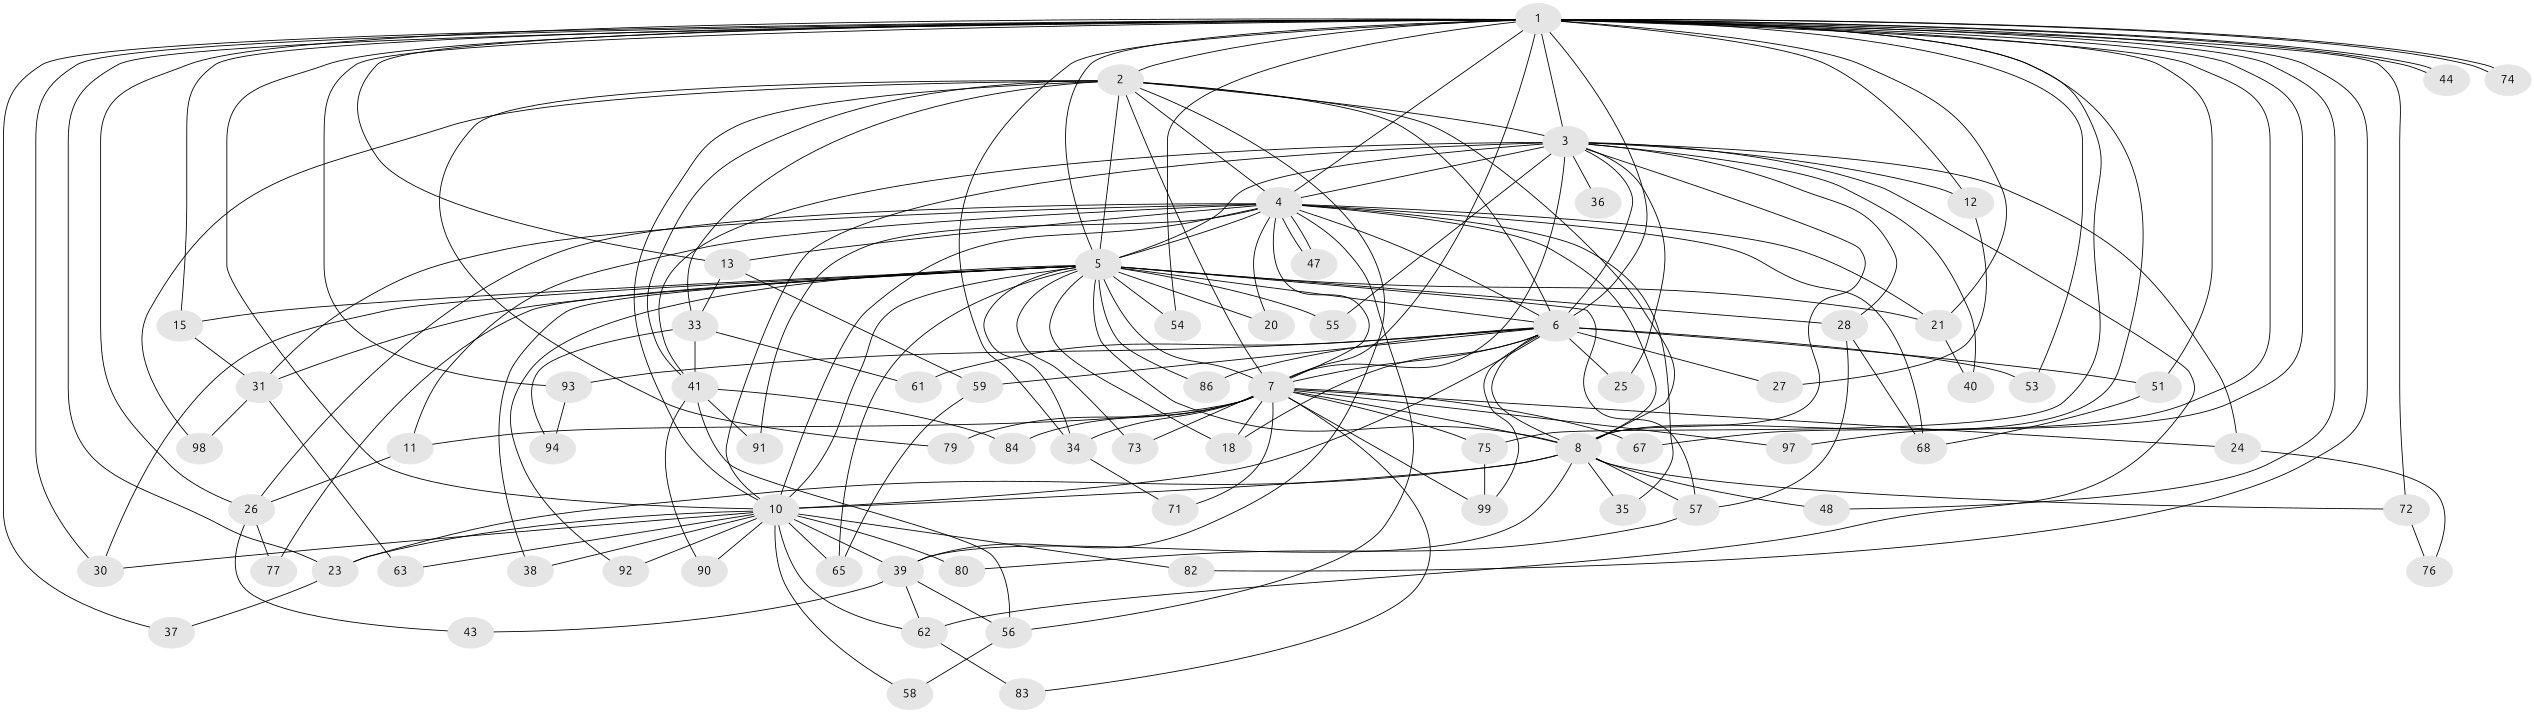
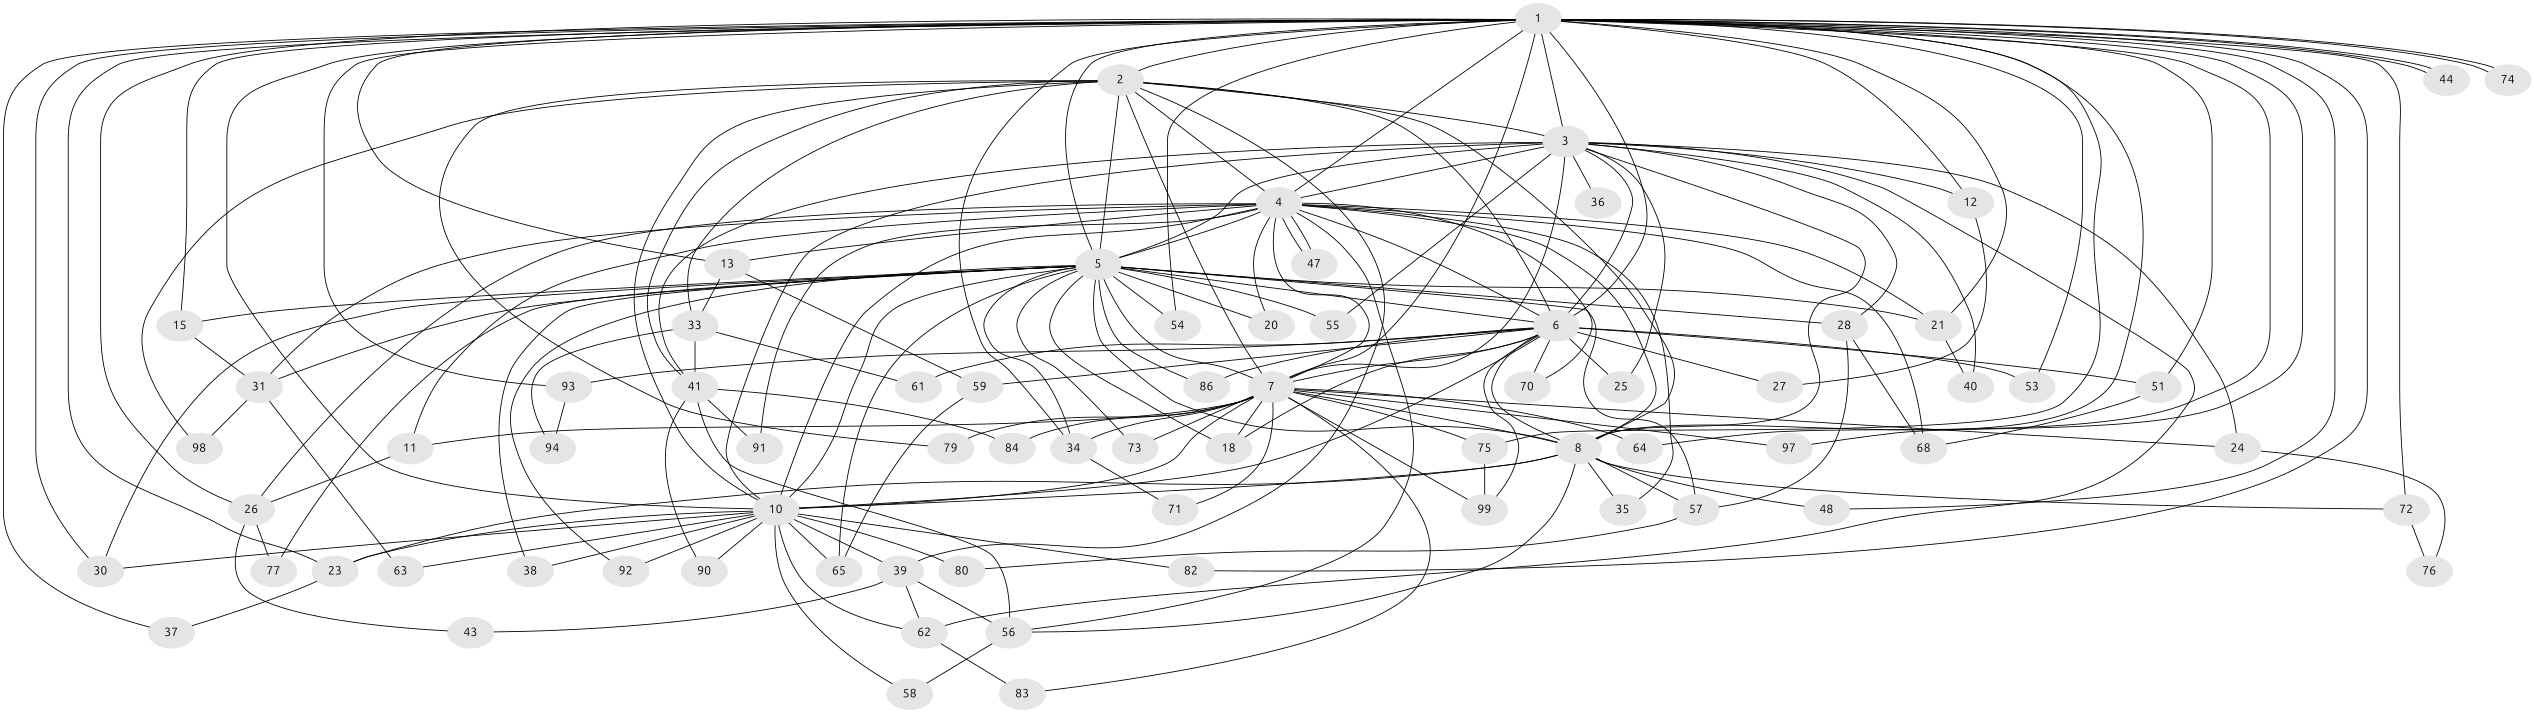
node "70": added
node "67": label "67" -> "64"
edge "7" -- "10": added
edge "8" -- "39": now "8" -- "56"
